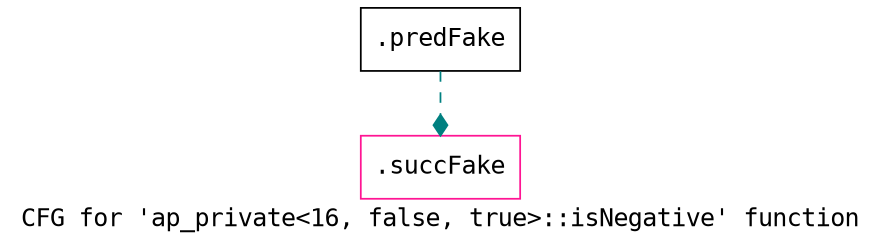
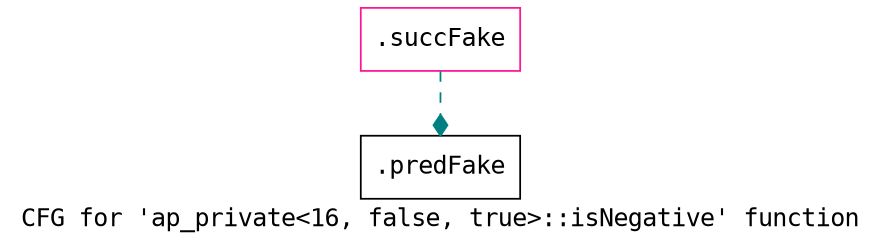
edge ".predFake" -> ".succFake": reversed
